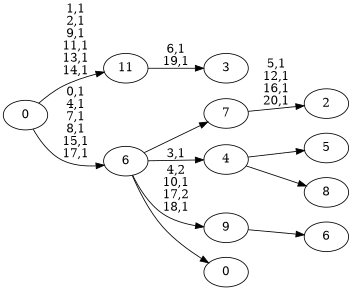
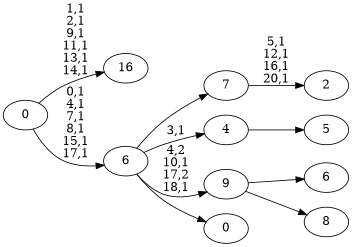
node "11": label "11" -> "16"
node "3": removed
edge "4" -> "8": now "9" -> "8"
